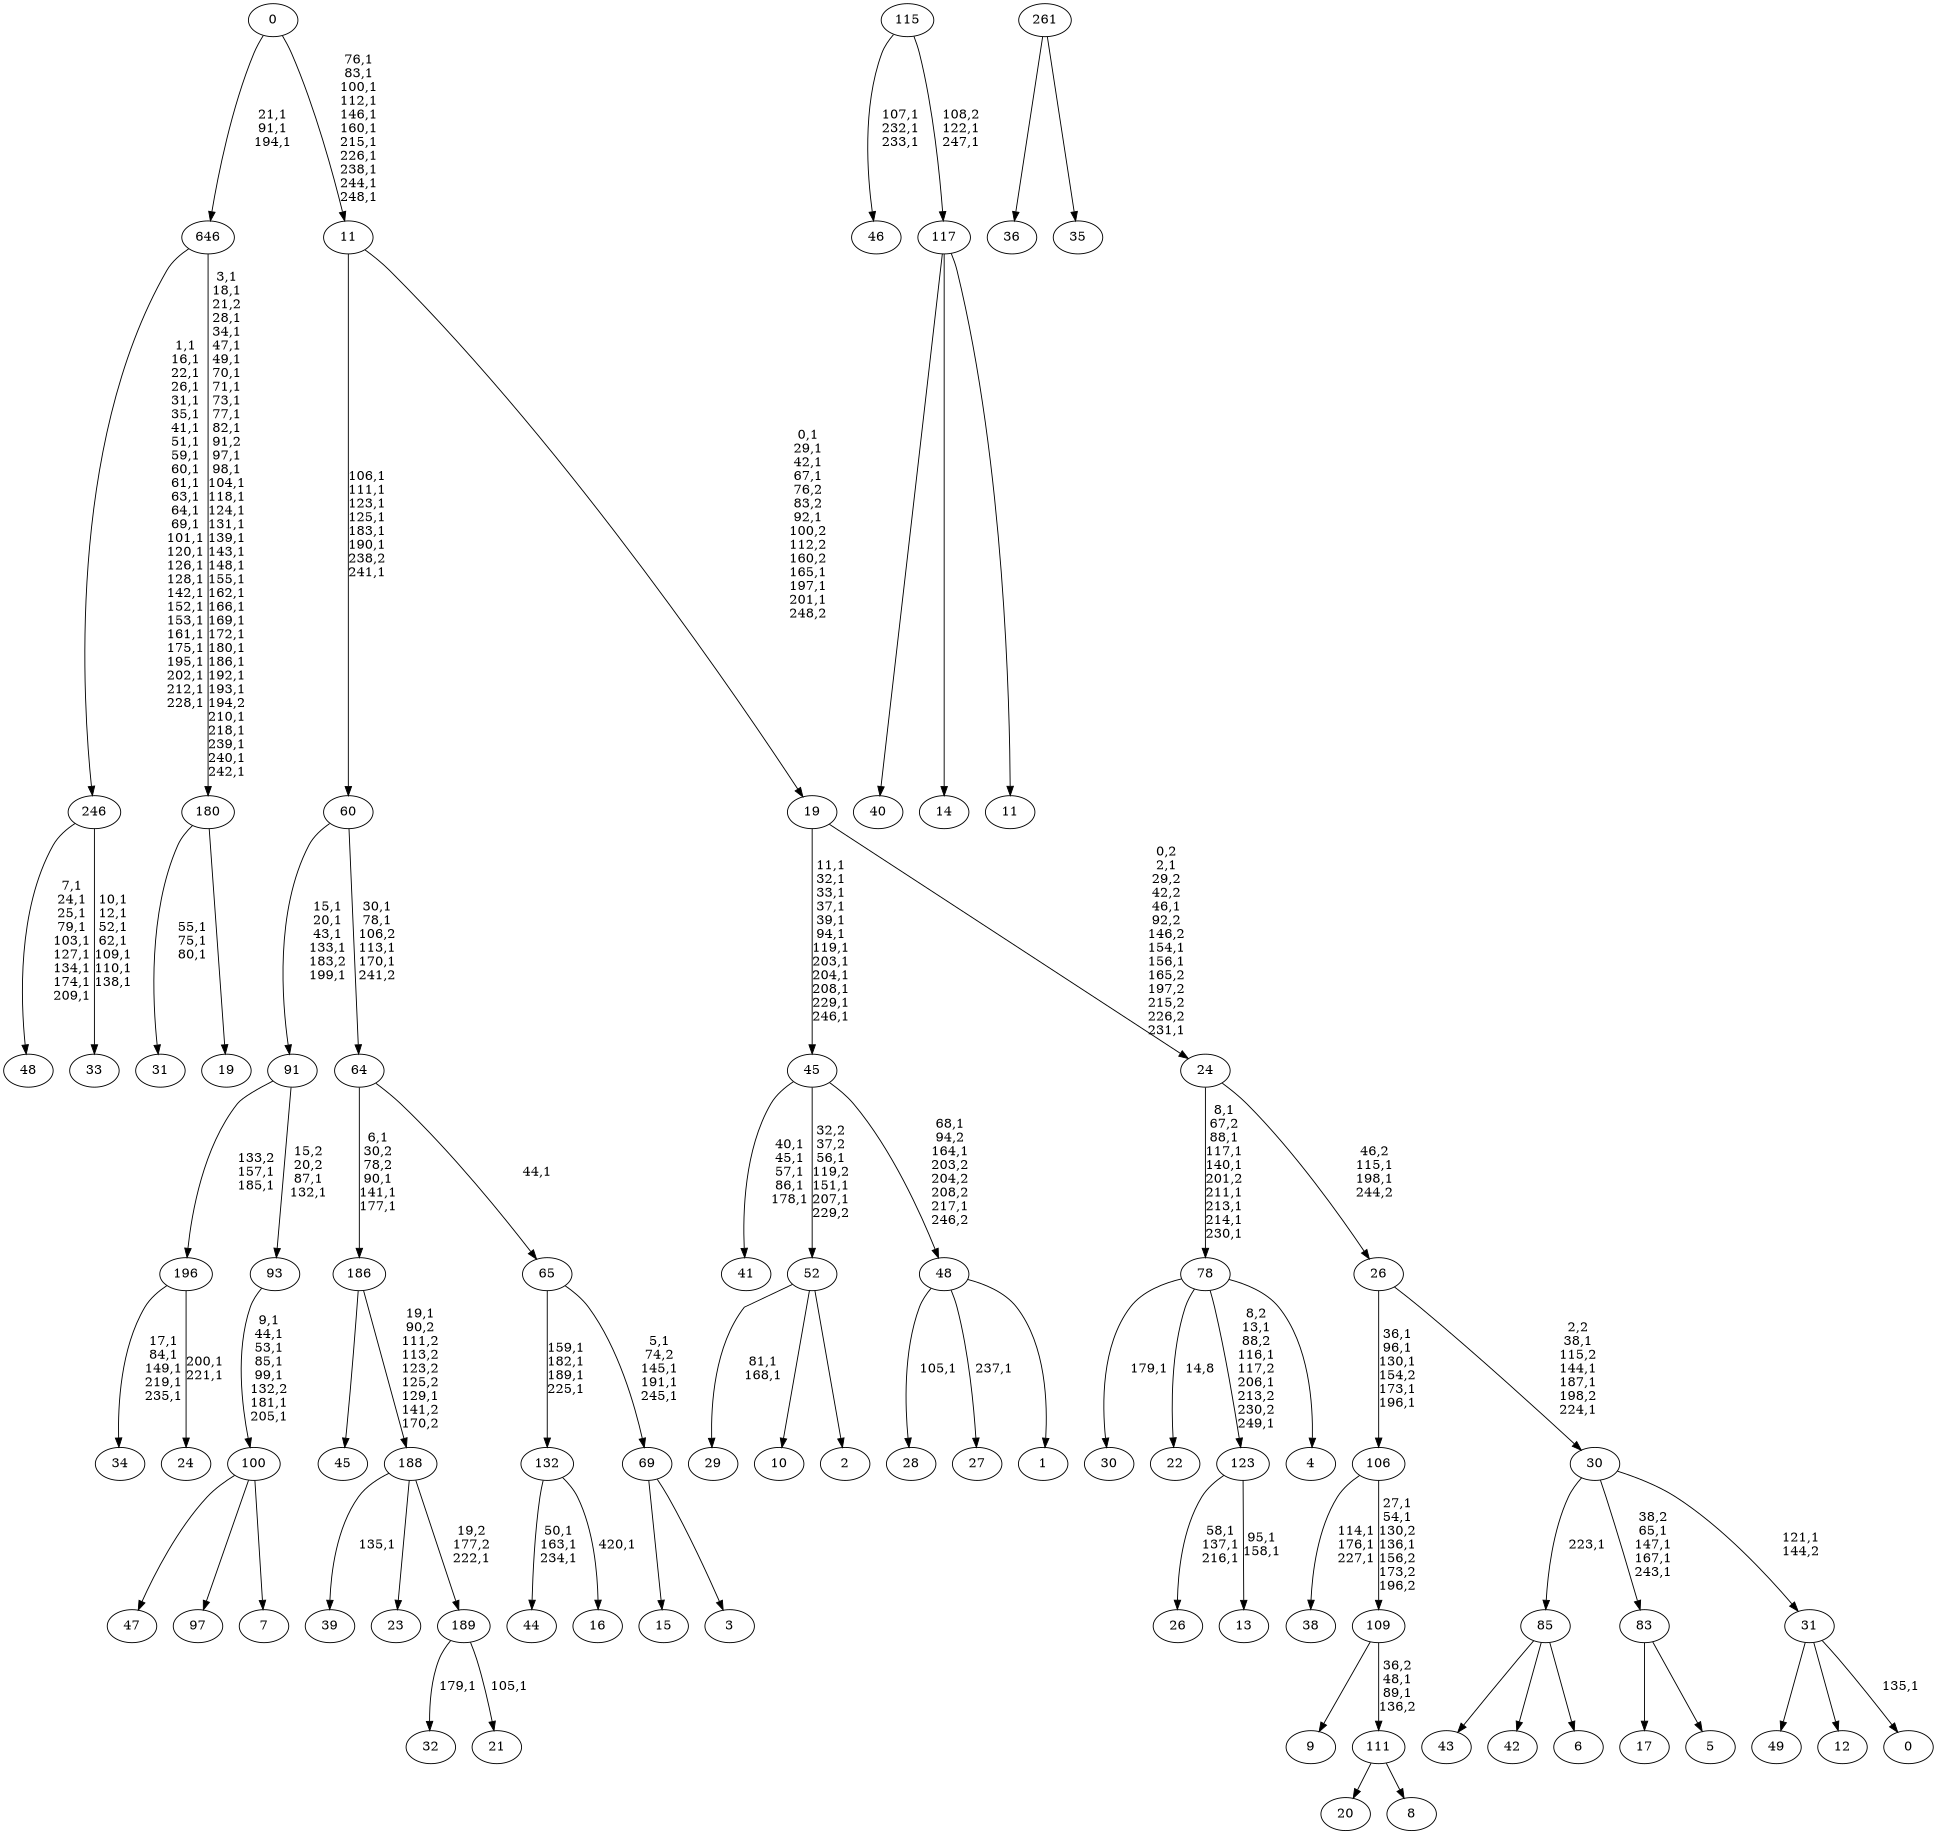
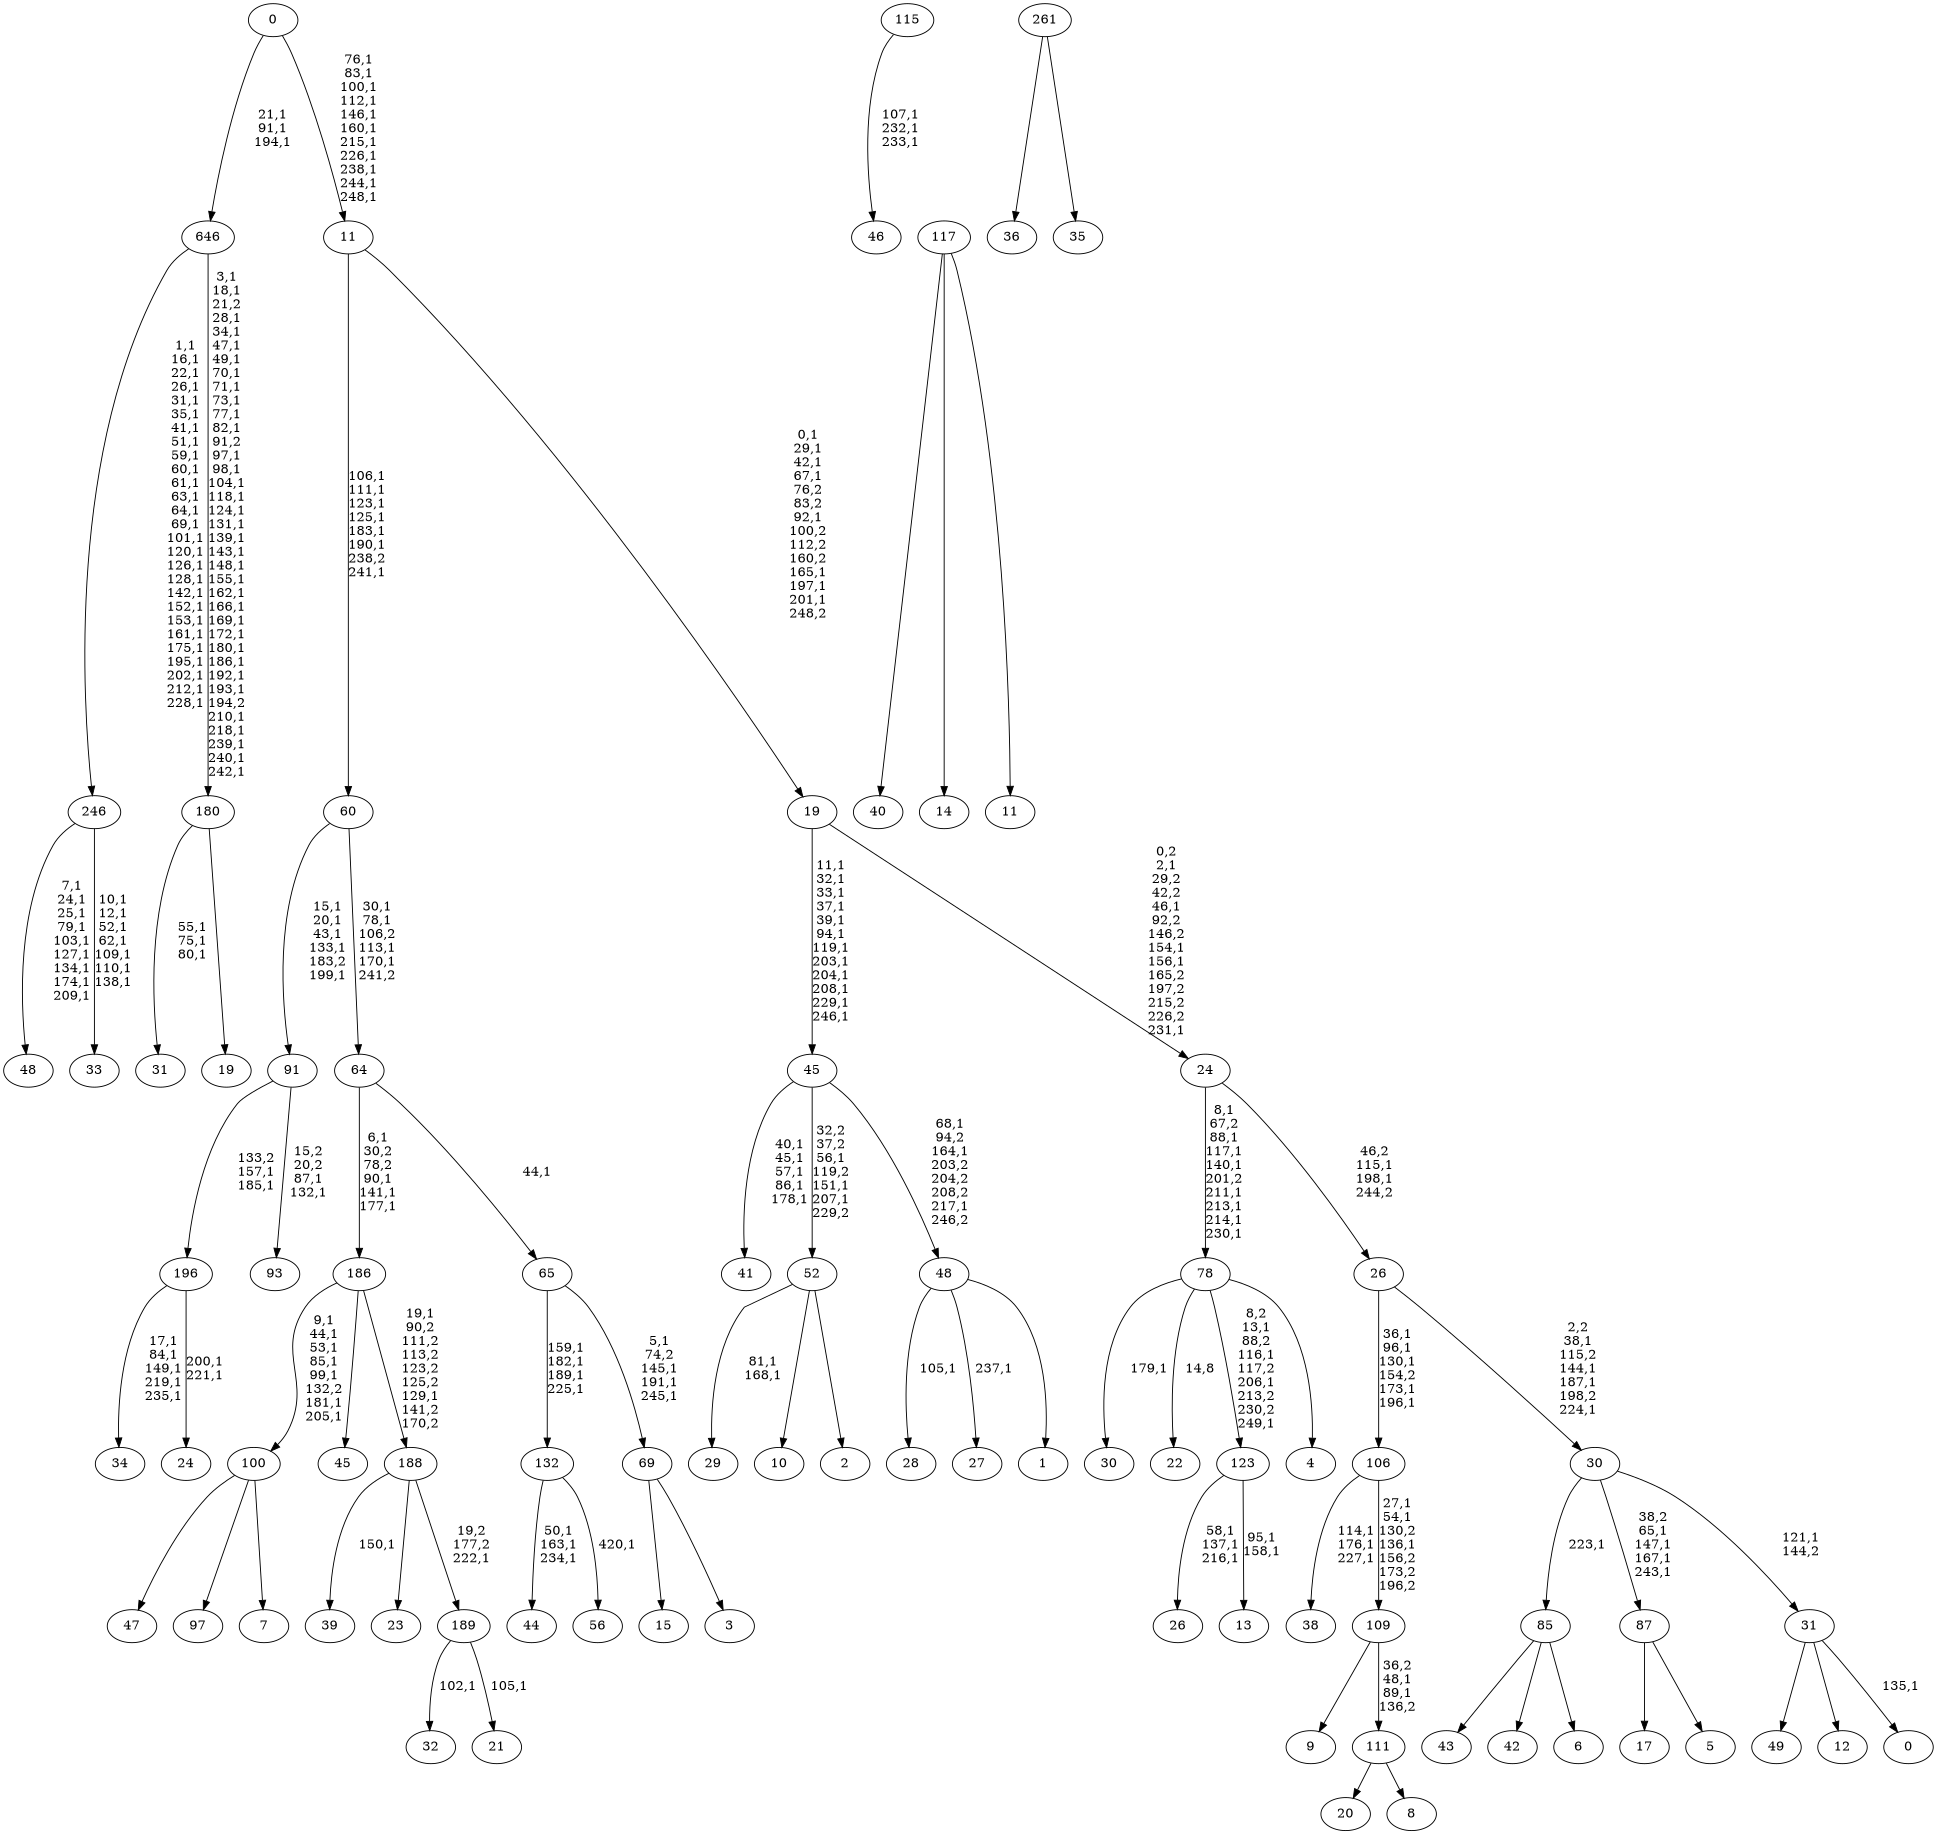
edge "115" -> "117": removed, label "108,2 122,1 247,1"
edge "93" -> "100": now "186" -> "100"
edge "188" -> "39": label "135,1" -> "150,1"
node "16": label "16" -> "56"
node "83": label "83" -> "87"
edge "189" -> "32": label "179,1" -> "102,1"
